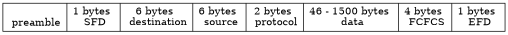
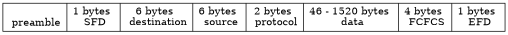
node "preamble": text "46 - 1500 bytes" -> "46 - 1520 bytes"
